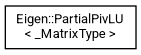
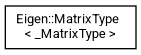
node "Eigen::PartialPivLU < _MatrixType >": label "Eigen::PartialPivLU < _MatrixType >" -> "Eigen::MatrixType < _MatrixType >"
